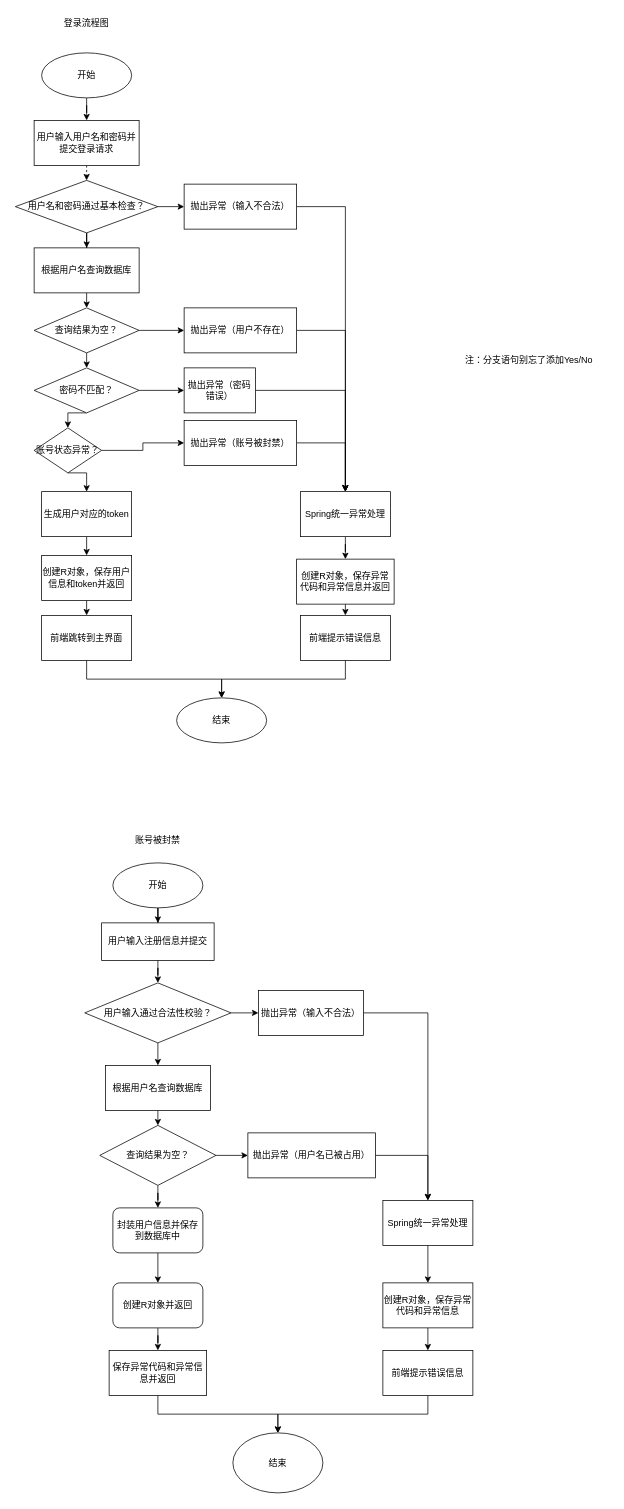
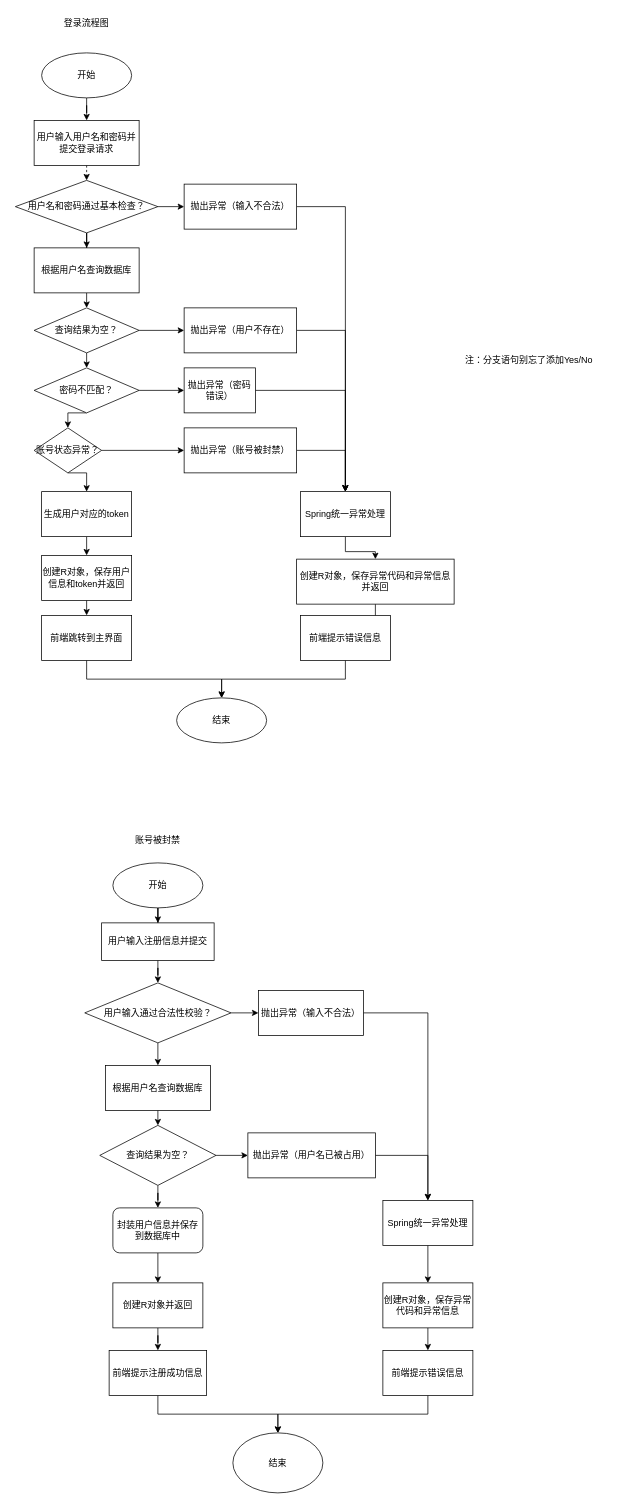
node "抛出异常（账号被封禁）": moved (240, 443) -> (240, 450)
node "创建R对象，保存异常代码和异常信息并返回": size 98x45 -> 158x45
node "创建R对象并返回": shape rounded rectangle -> rectangle
node "保存异常代码和异常信息并返回": label "保存异常代码和异常信息并返回" -> "前端提示注册成功信息"
